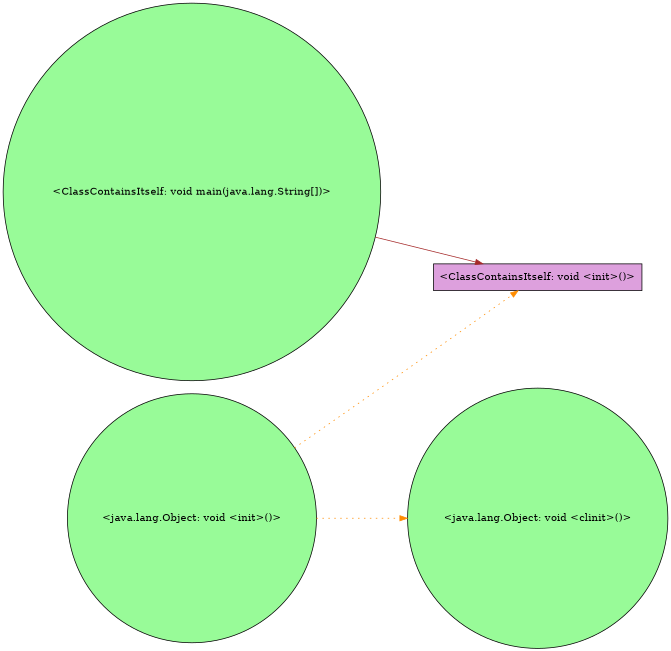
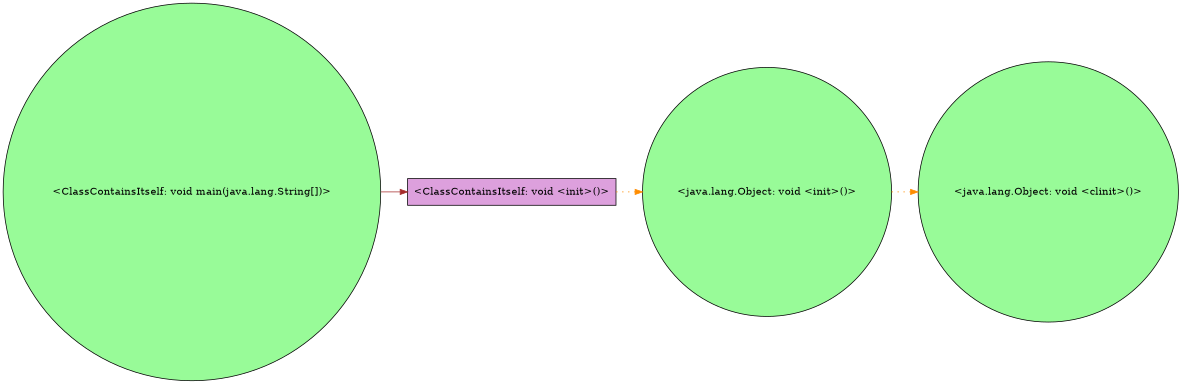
edge "<java.lang.Object: void <init>()>" -> "<ClassContainsItself: void <init>()>": reversed
